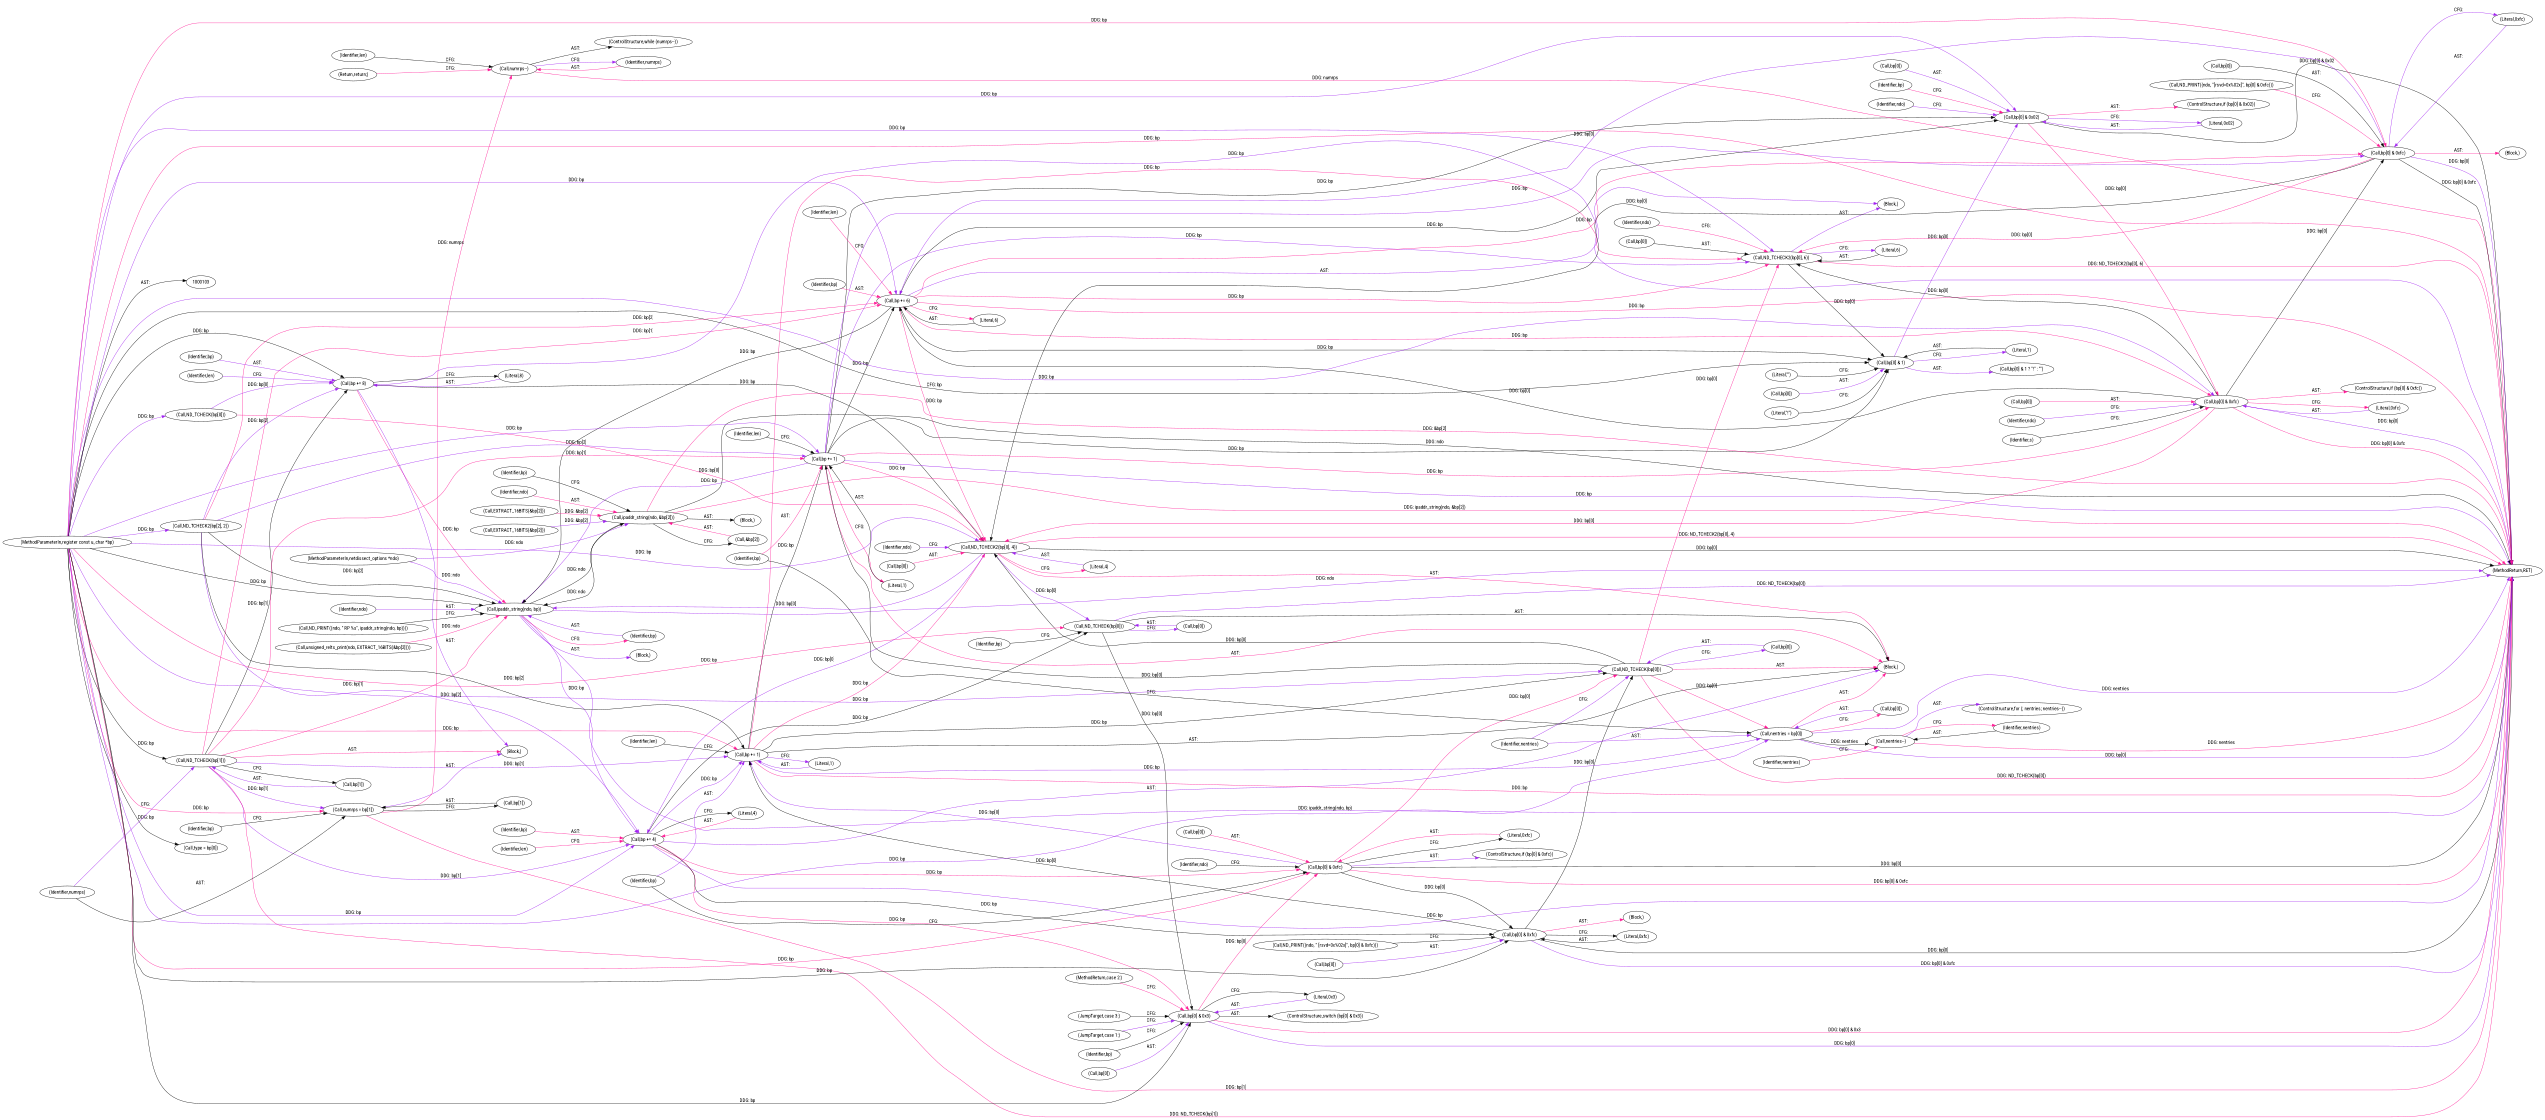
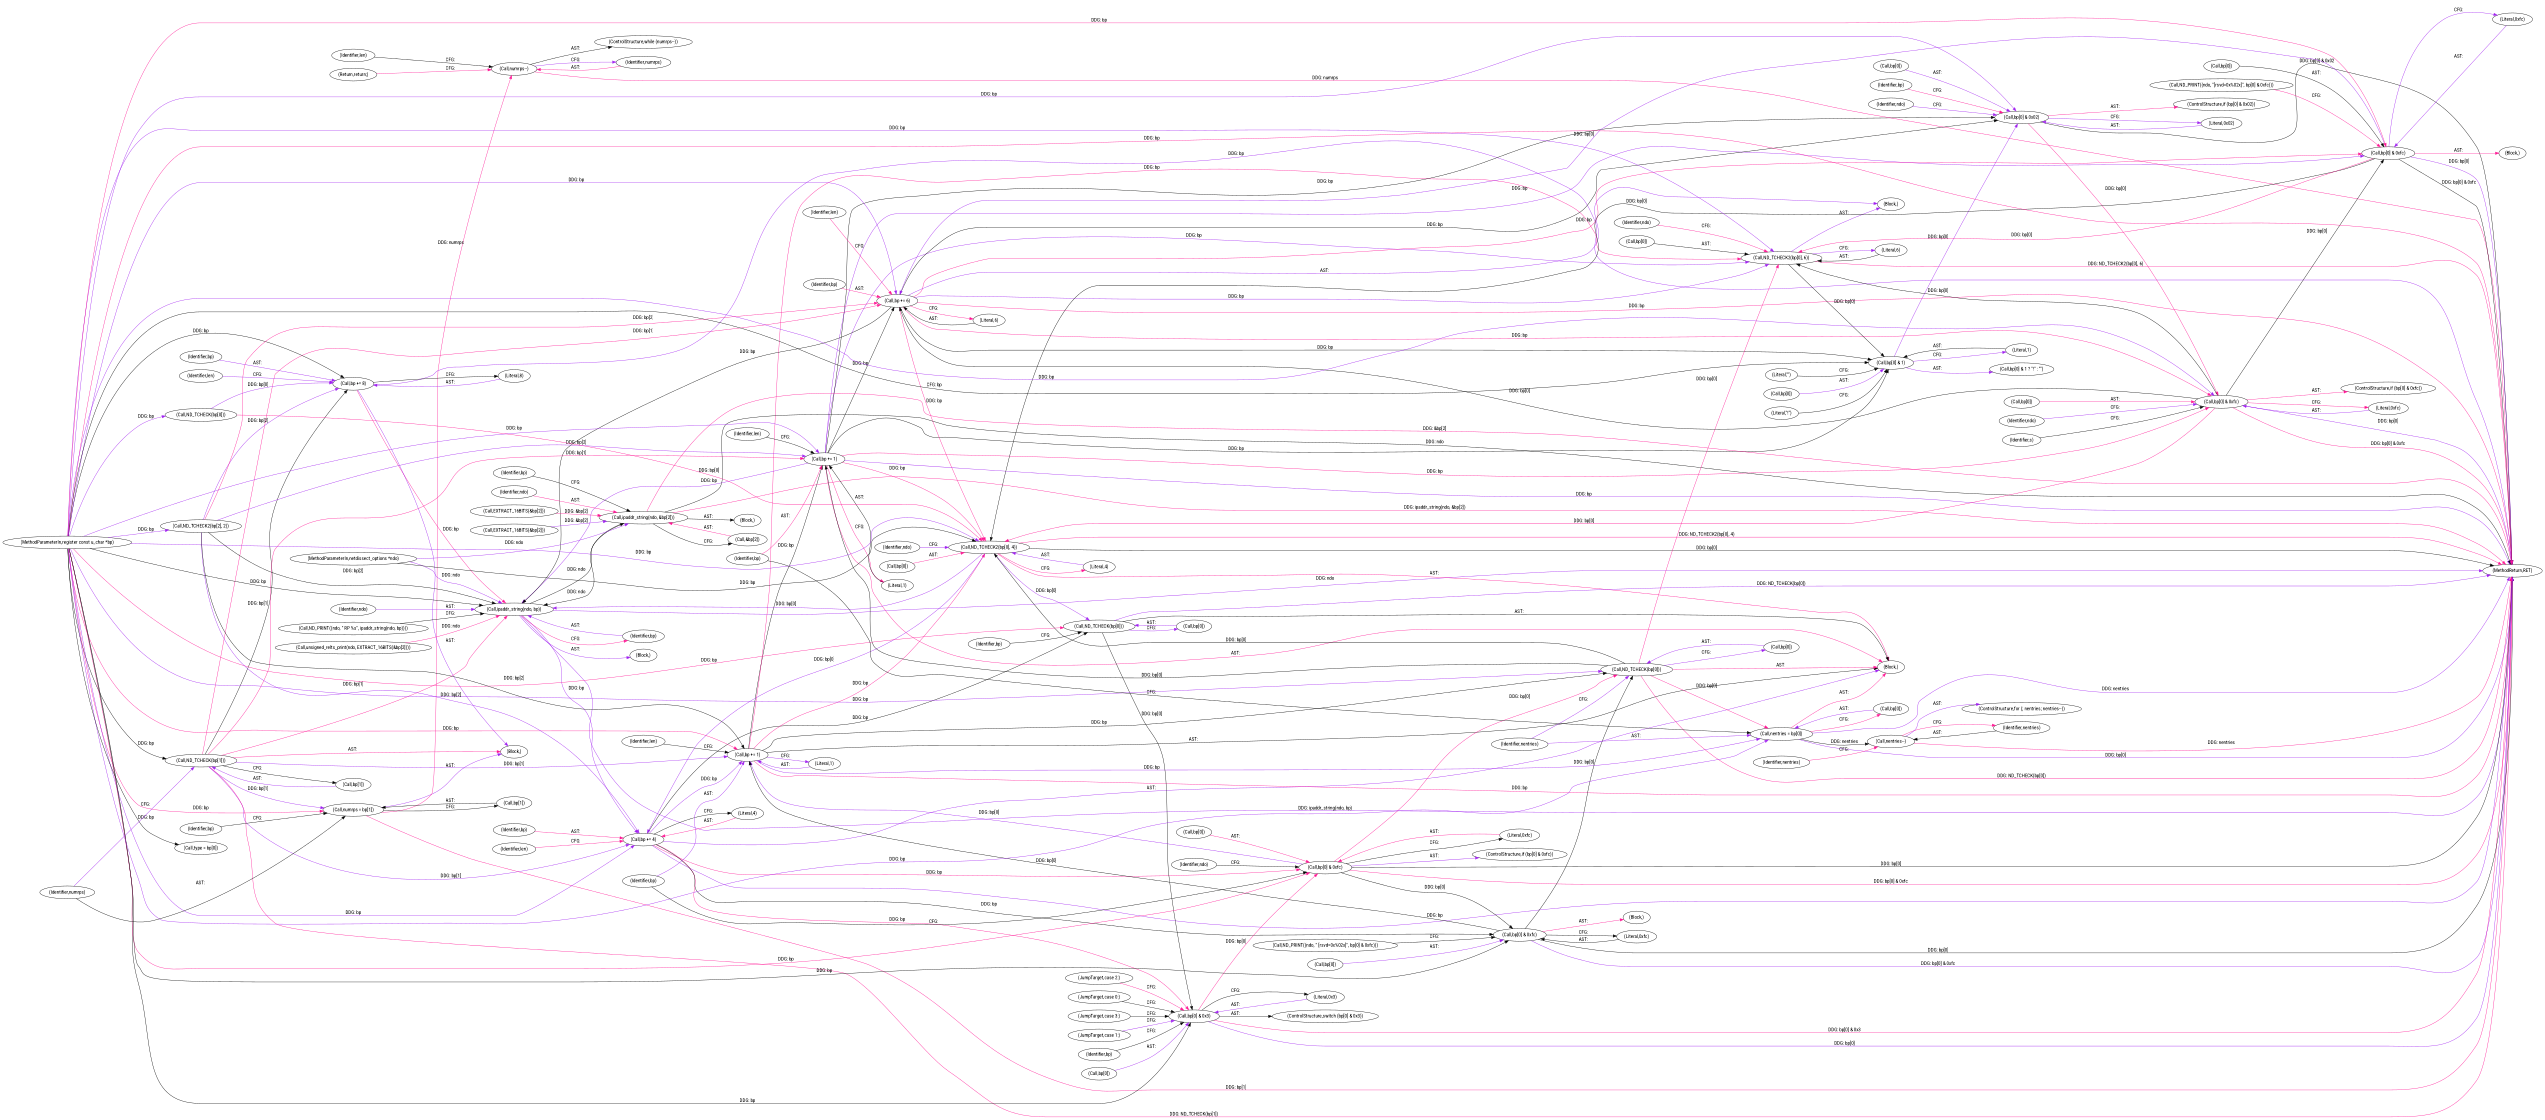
node "1000103": removed
edge "(Call,bp += 6)" -> "(Call,ND_TCHECK2(bp[0], 6))": color deeppink -> purple
edge "(Call,bp += 8)" -> "(Call,ND_TCHECK2(bp[0], 4))": now "(MethodParameterIn,netdissect_options *ndo)" -> "(Call,ND_TCHECK2(bp[0], 4))"
node "(MethodReturn,case 2:)": label "(MethodReturn,case 2:)" -> "(JumpTarget,case 2:)"
node "(JumpTarget,case 0:)": added
